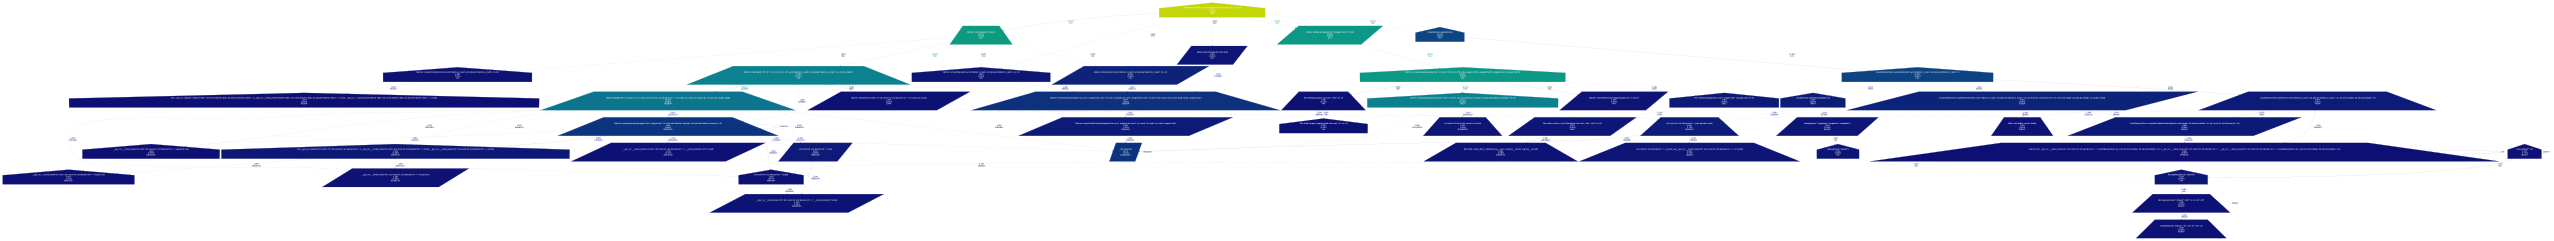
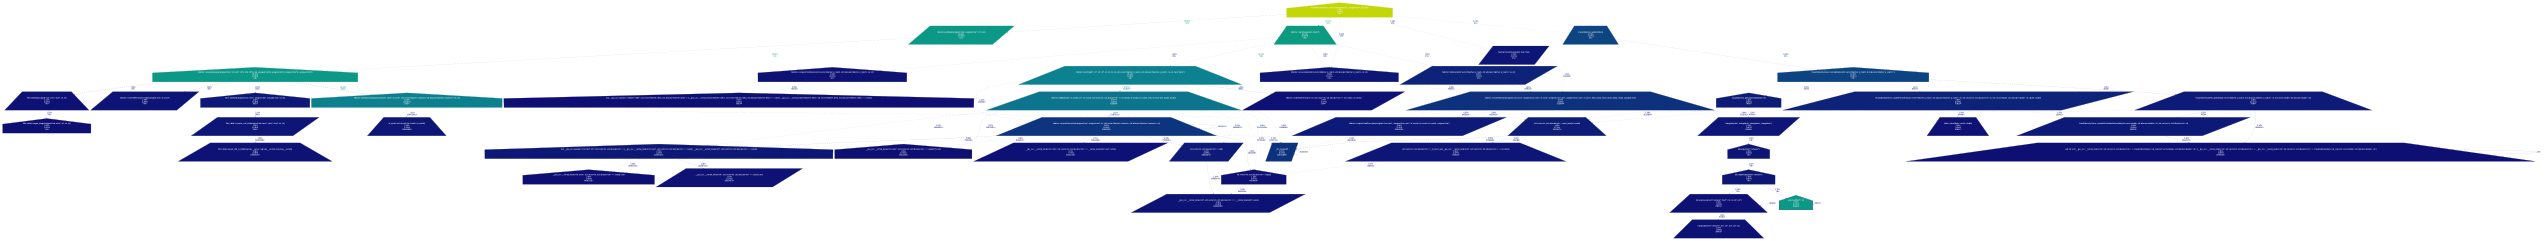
node "VisualOdometry::updateMotion() 11.73% (0.00%) 375×": shape house -> trapezium
node "vertexsort(float**, int) 0.74% (0.71%) 461323×": fillcolor #0d1074 -> #0c9886
edge "vertexsort(float**, int) 0.74% (0.71%) 461323×" -> "divconqdelaunay(mesh*, behavior*) 2.10% (0.00%) 746×": reversed
